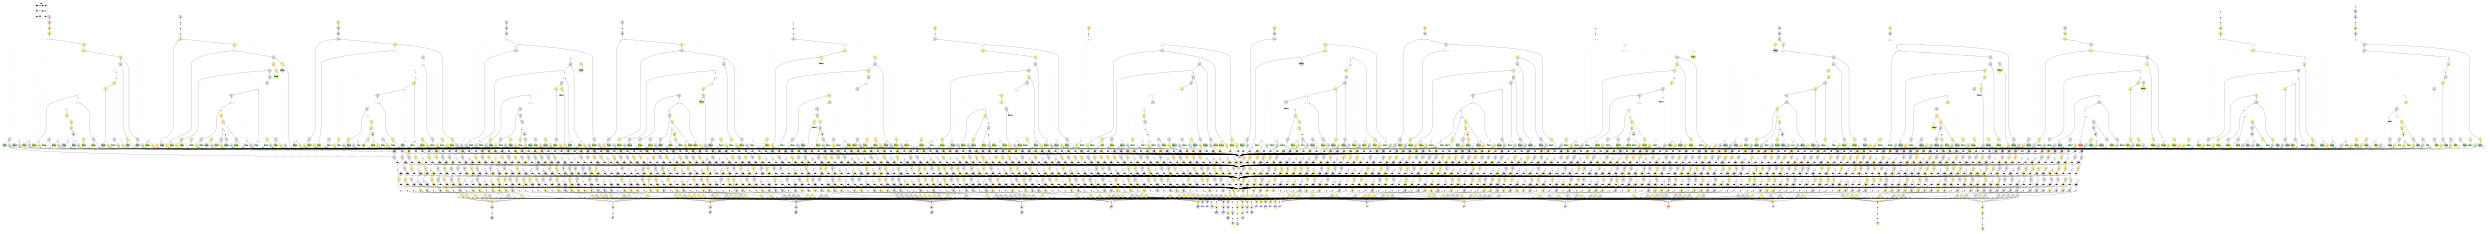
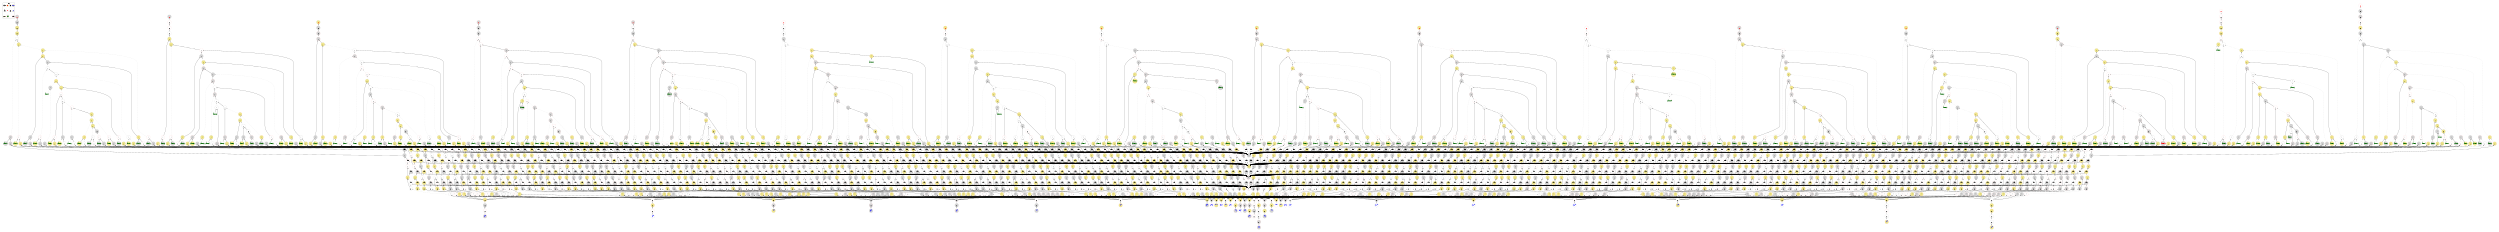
node "plaintext41": added
node "plaintext95": added
node "tmp65": label "tmp65" -> "plaintext65"
node "plaintext102": label "plaintext102" -> "input102"
node "plaintext96": removed
node "other154": label "other154" -> "plaintext154"
node "scalar160": label "scalar160" -> "plaintext160"
node "plaintext25": fontcolor blue -> darkgreen
node "plaintext28": removed
node "8": fillcolor khaki -> white
node "A[14][]": fontcolor red -> blue
node "B[][1]": removed
node "B[][0]": added
